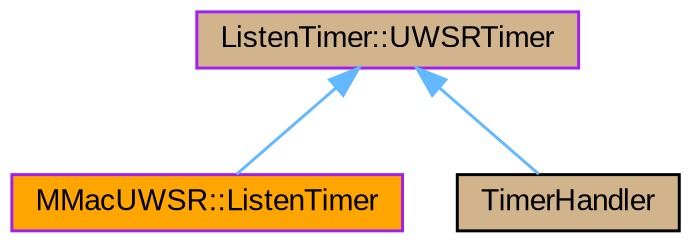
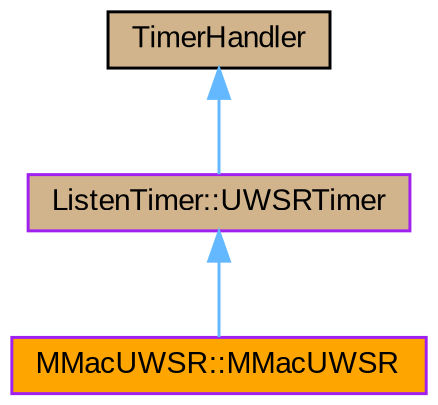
edge "TimerHandler" -> "ListenTimer::UWSRTimer": reversed
node "MMacUWSR::ListenTimer": label "MMacUWSR::ListenTimer" -> "MMacUWSR::MMacUWSR"
